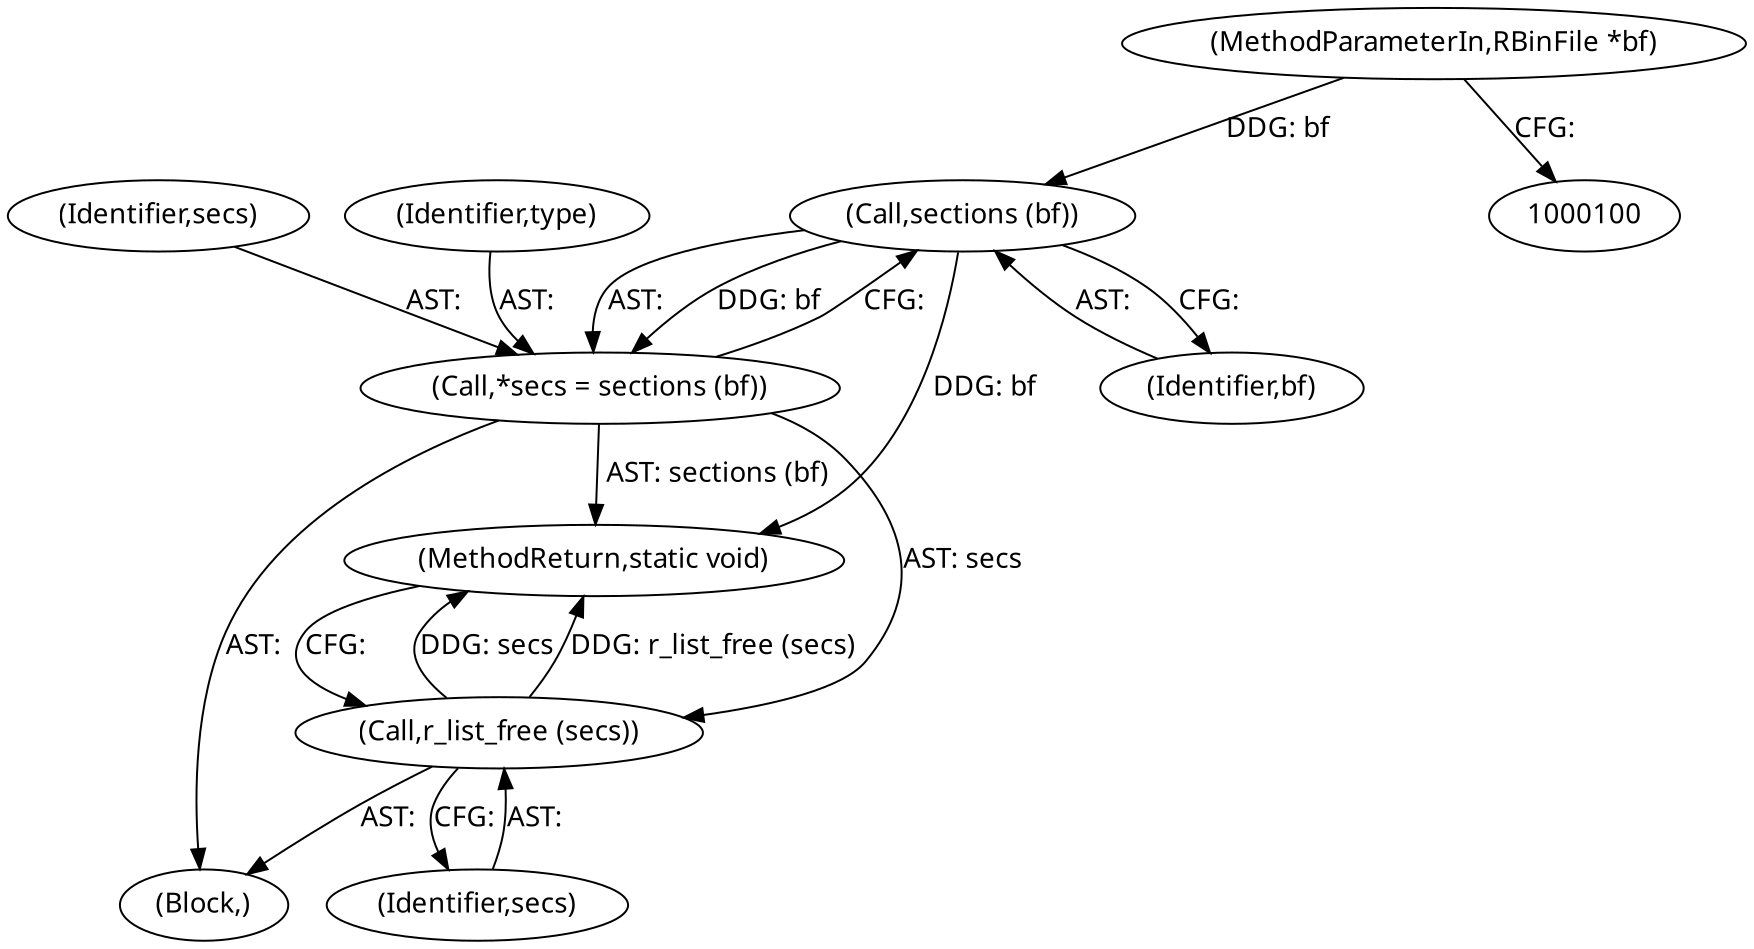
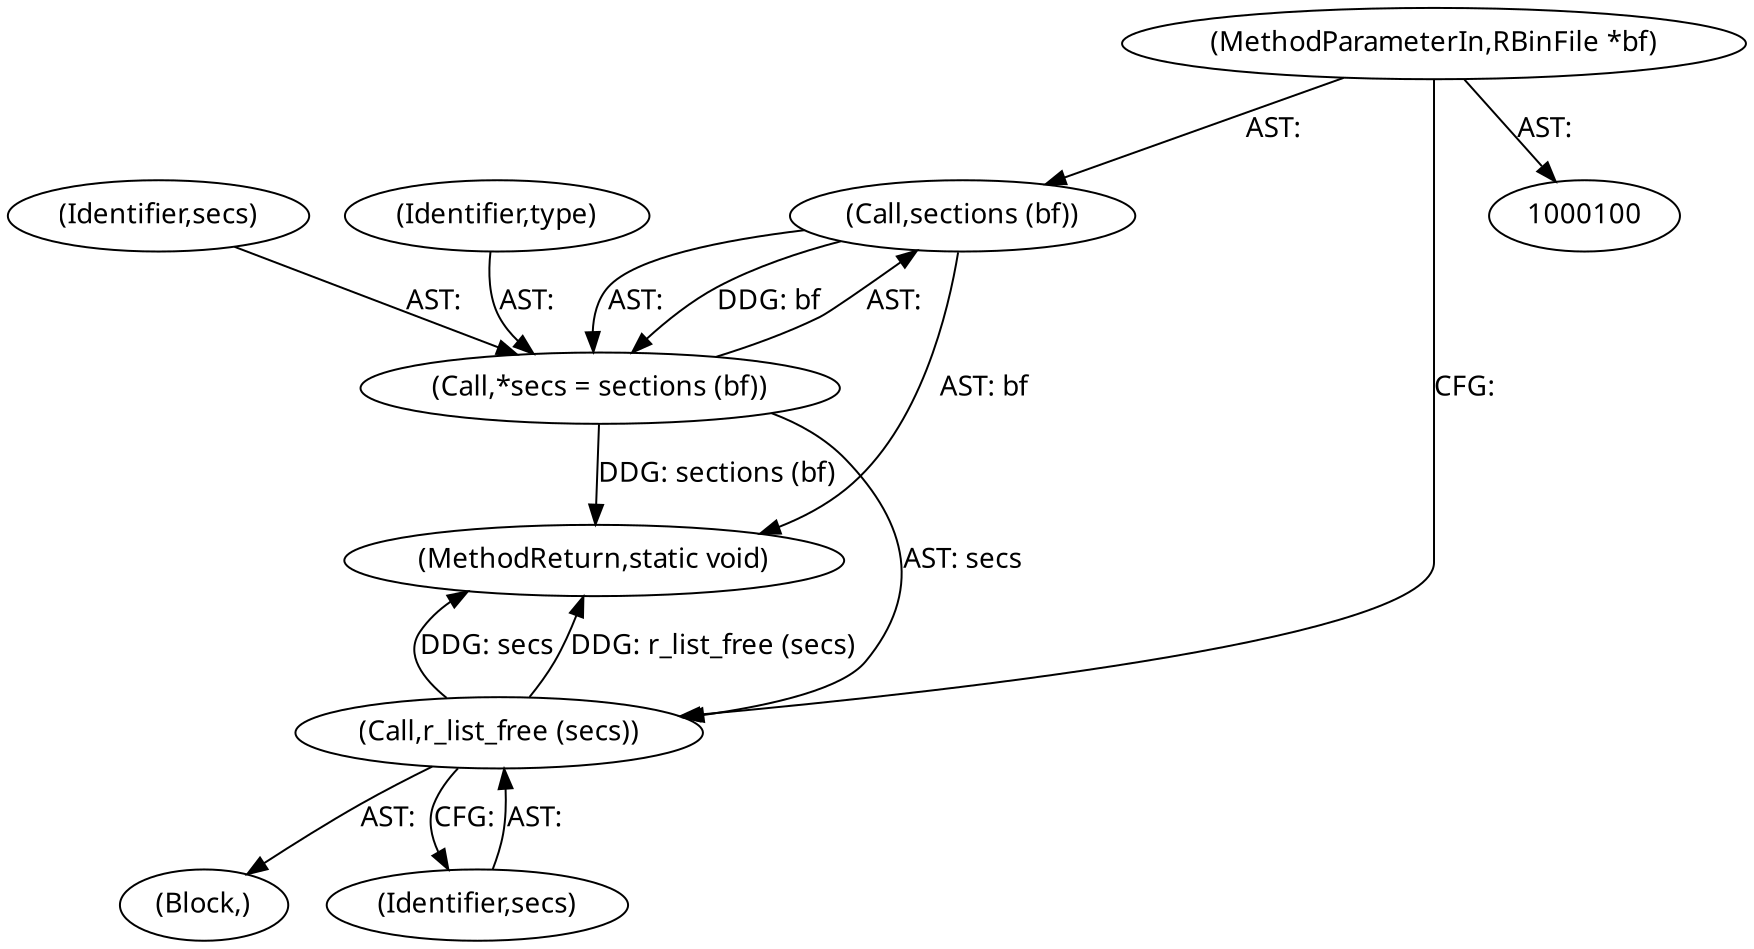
edge "(MethodParameterIn,RBinFile *bf)" -> "(Call,sections (bf))": label "DDG: bf" -> "AST: "
edge "(MethodParameterIn,RBinFile *bf)" -> "1000100": label "CFG: " -> "AST: "
edge "(Call,*secs = sections (bf))" -> "(Call,sections (bf))": label "CFG: " -> "AST: "
edge "(Call,sections (bf))" -> "(MethodReturn,static void)": label "DDG: bf" -> "AST: bf"
node "(Identifier,bf)": removed
edge "(Call,*secs = sections (bf))" -> "(MethodReturn,static void)": label "AST: sections (bf)" -> "DDG: sections (bf)"
edge "(Call,*secs = sections (bf))" -> "(Block,)": removed, label "AST:"
edge "(MethodReturn,static void)" -> "(Call,r_list_free (secs))": now "(MethodParameterIn,RBinFile *bf)" -> "(Call,r_list_free (secs))"
